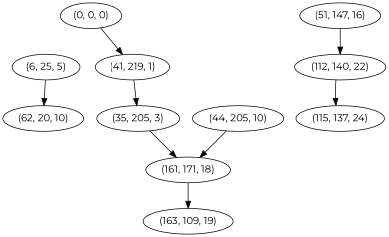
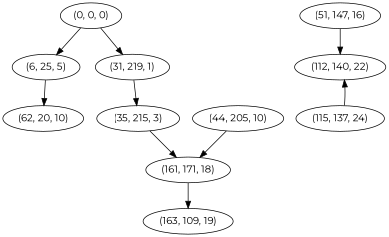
edge "(0, 0, 0)" -> "(6, 25, 5)": added
node "(41, 219, 1)": label "(41, 219, 1)" -> "(31, 219, 1)"
edge "(112, 140, 22)" -> "(115, 137, 24)": reversed
node "(35, 205, 3)": label "(35, 205, 3)" -> "(35, 215, 3)"
